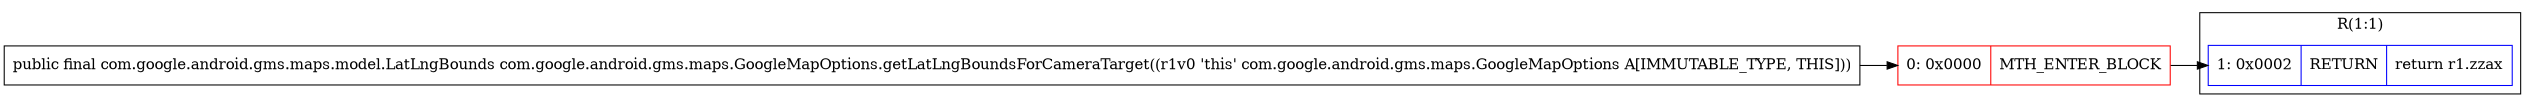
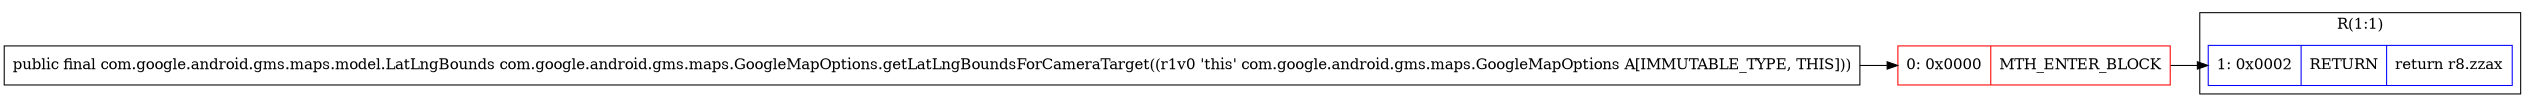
node "1: 0x0002": text "return r1.zzax" -> "return r8.zzax"
